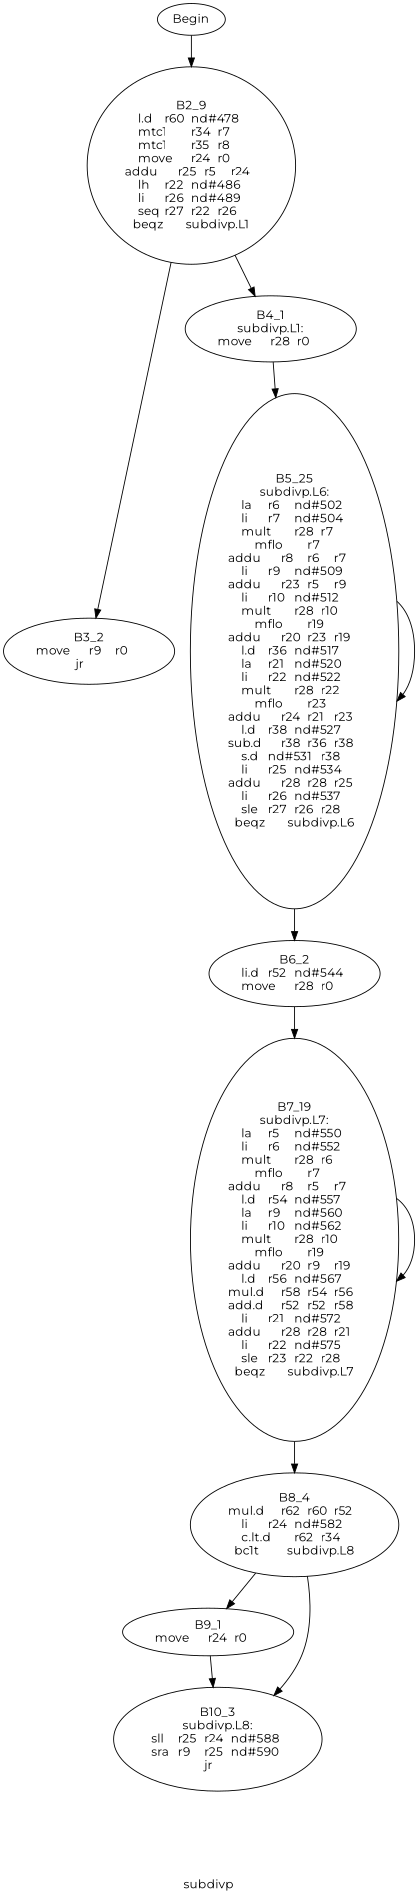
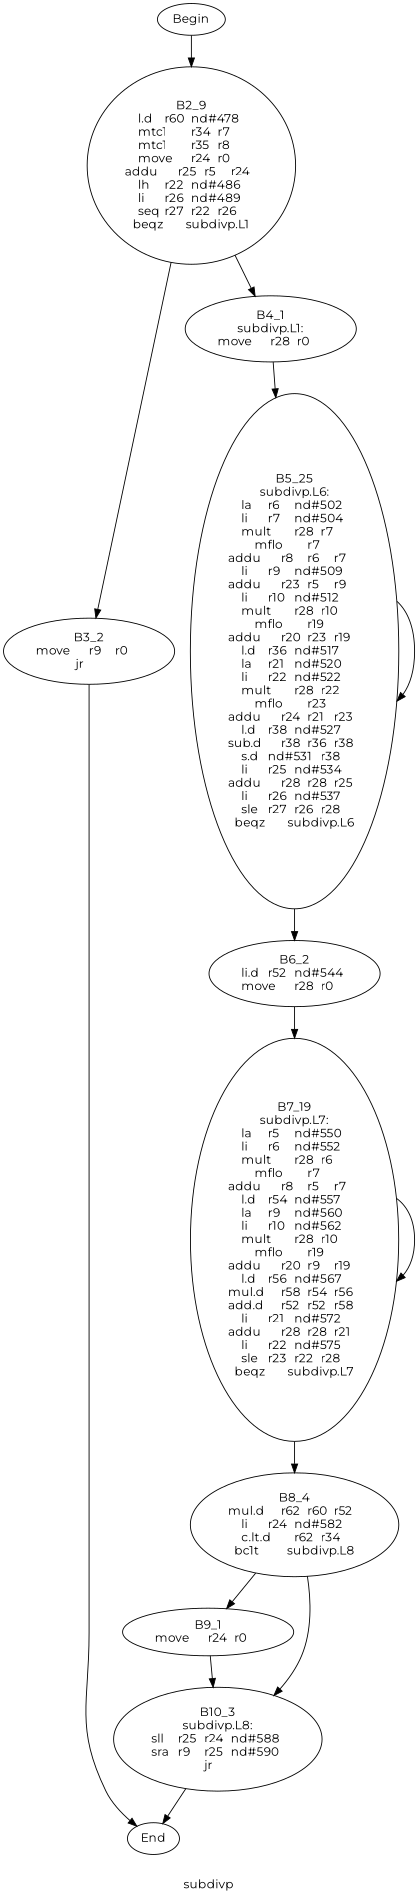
node "End": added
